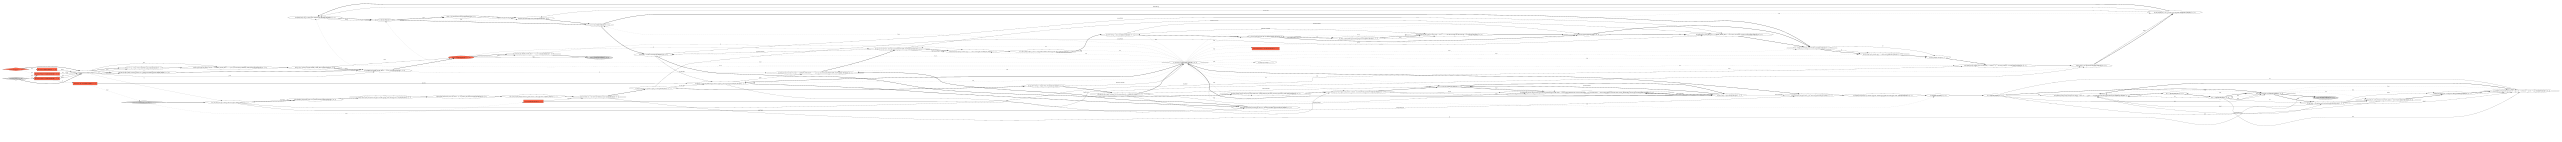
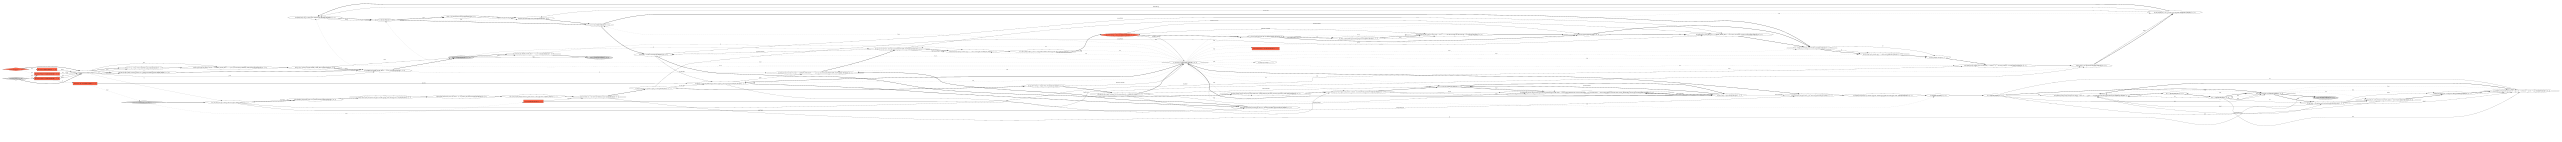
node "docsOnThisPage = docs.size()@@@23@@@['0', '0', '1']": fillcolor white -> tomato
edge "docsOnThisPage = docs.size()@@@23@@@['0', '0', '1']" -> "0 < docsOnThisPage@@@14@@@['0', '0', '1']": added, label "docsOnThisPage"
node "return next@@@8@@@['1', '1', '0']": fillcolor tomato -> lightgray
